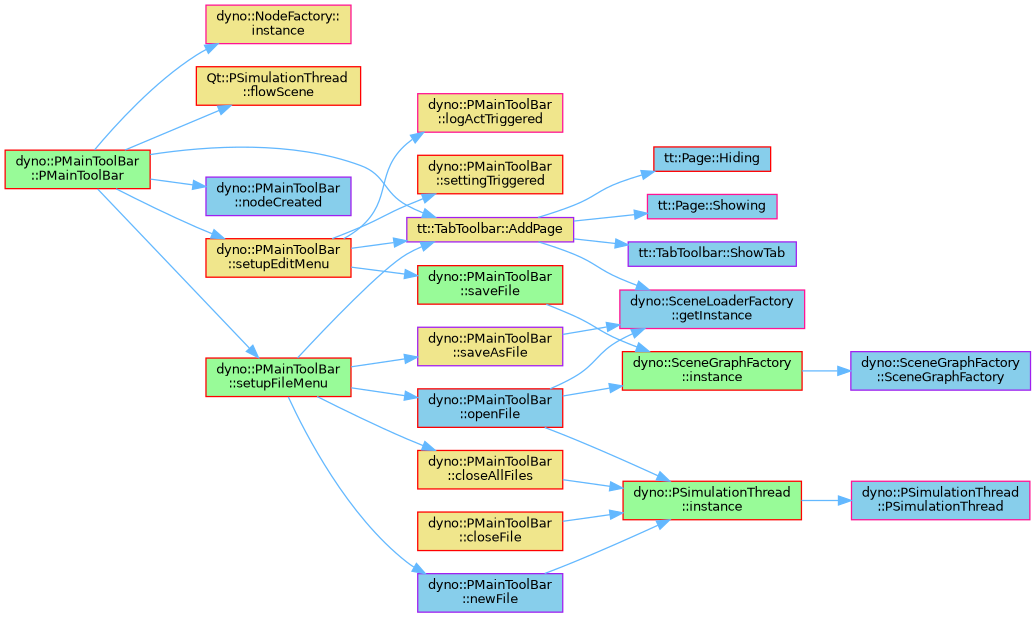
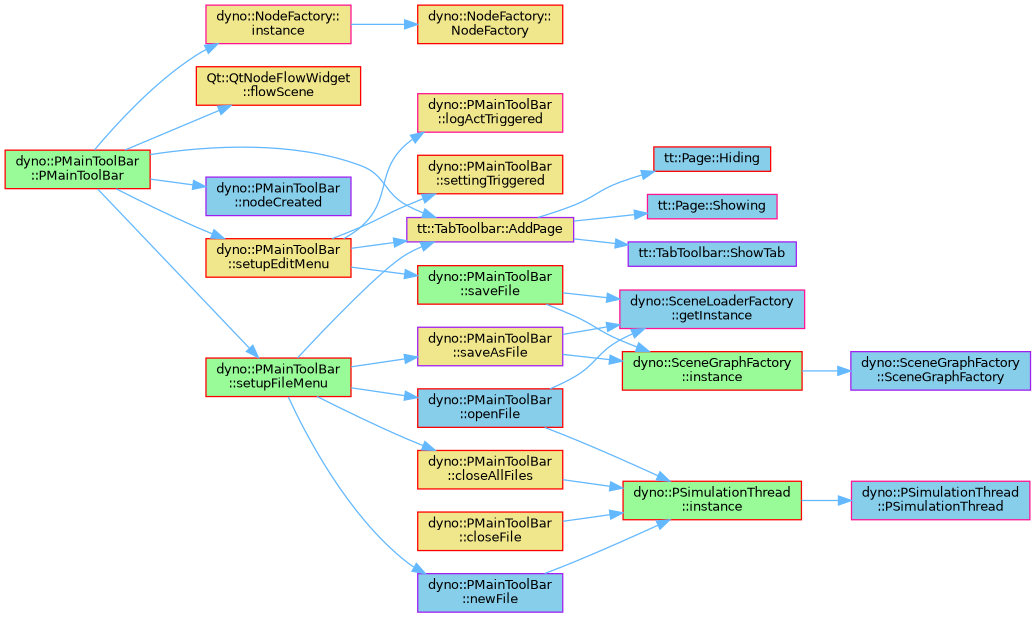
node "dyno::NodeFactory:: NodeFactory": added
node "Qt::PSimulationThread ::flowScene": label "Qt::PSimulationThread ::flowScene" -> "Qt::QtNodeFlowWidget ::flowScene"
edge "tt::TabToolbar::AddPage" -> "dyno::SceneLoaderFactory ::getInstance": now "dyno::PMainToolBar ::saveFile" -> "dyno::SceneLoaderFactory ::getInstance"
edge "dyno::PMainToolBar ::openFile" -> "dyno::SceneGraphFactory ::instance": now "dyno::PMainToolBar ::saveAsFile" -> "dyno::SceneGraphFactory ::instance"
